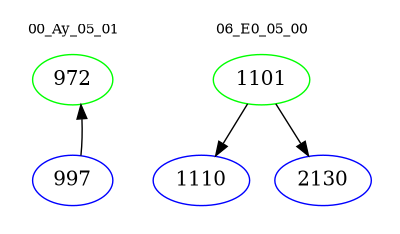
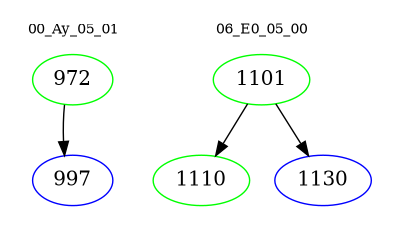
edge "997" -> "972": reversed
node "1110": color blue -> green
node "2130": label "2130" -> "1130"
